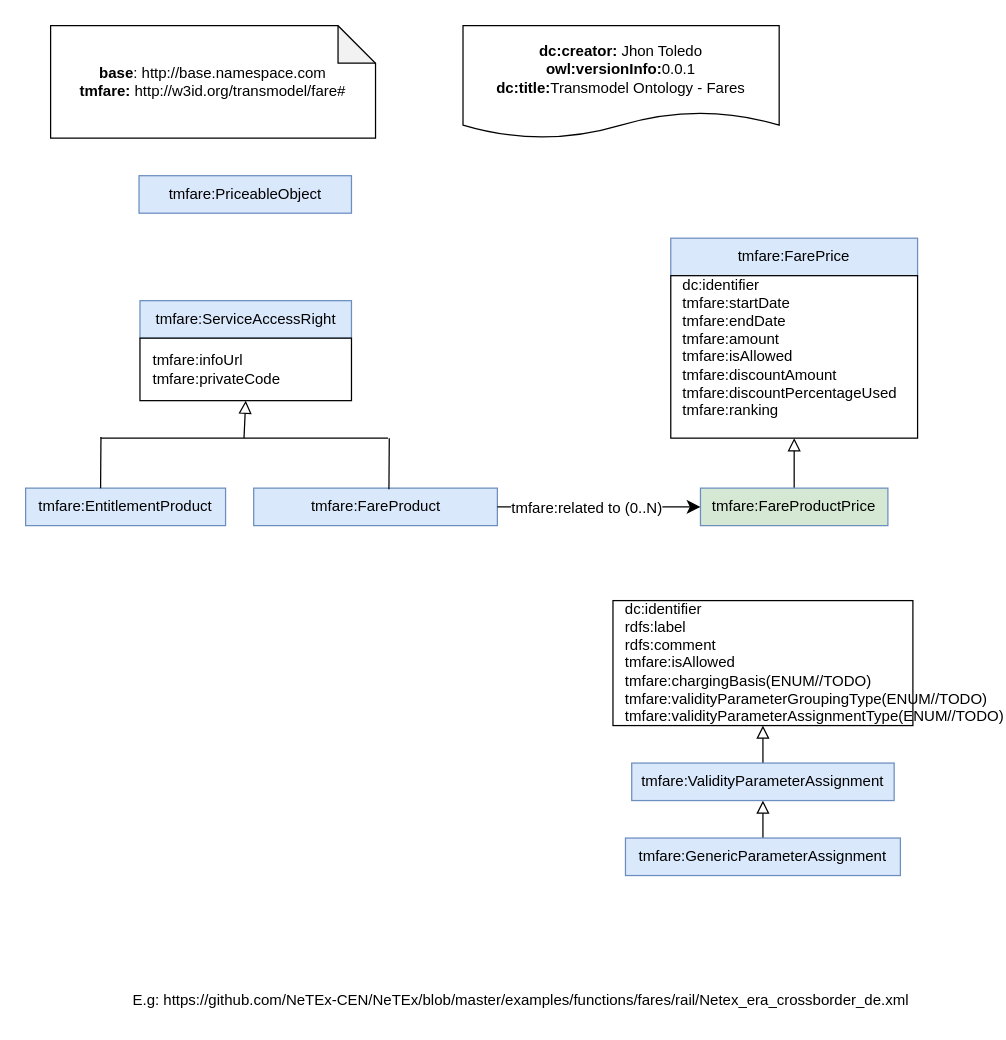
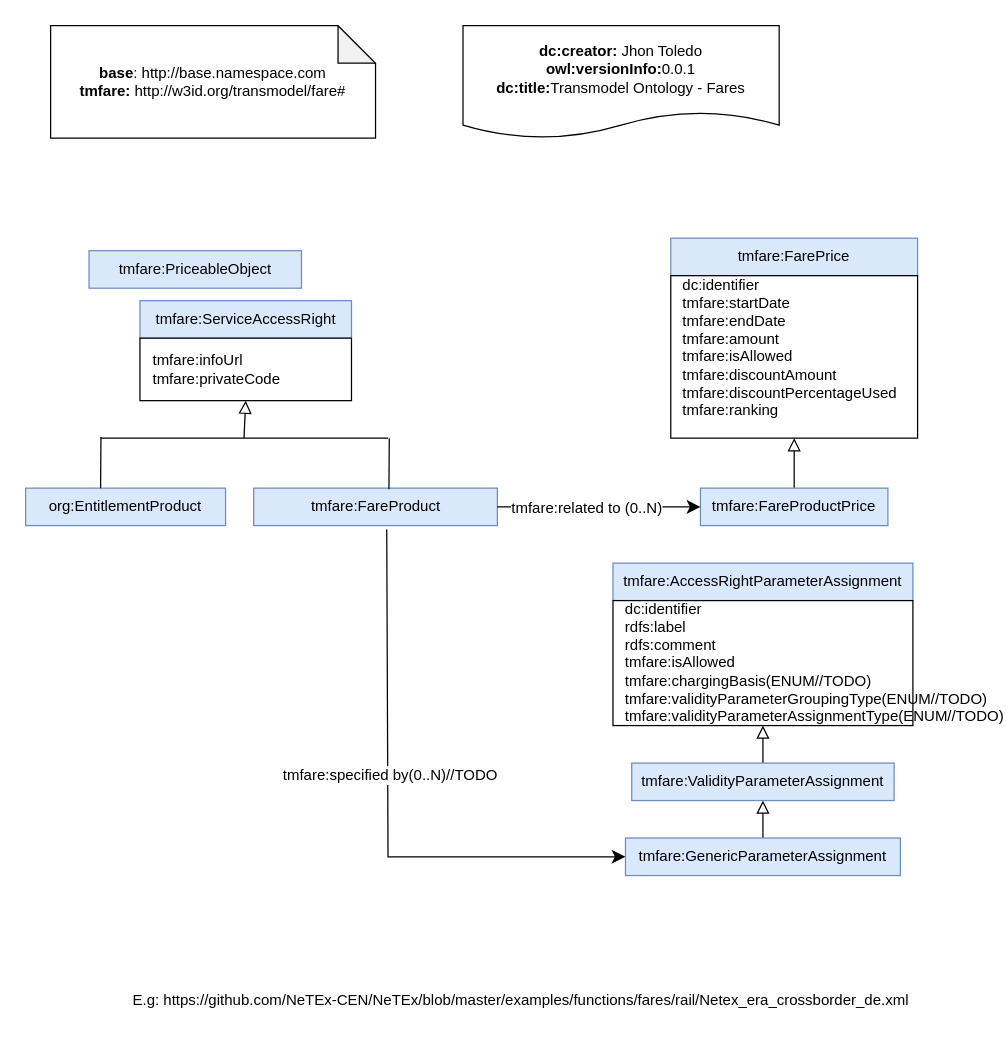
node "tmfare:PriceableObject": moved (245, 194) -> (195, 269)
node "tmfare:EntitlementProduct": label "tmfare:EntitlementProduct" -> "org:EntitlementProduct"
node "tmfare:FareProductPrice": fillcolor #d5e8d4 -> #dae8fc
node "tmfare:AccessRightParameterAssignment": added
edge "tmfare:FareProduct" -> "tmfare:GenericParameterAssignment": added, label "tmfare:specified by(0..N)//TODO"
